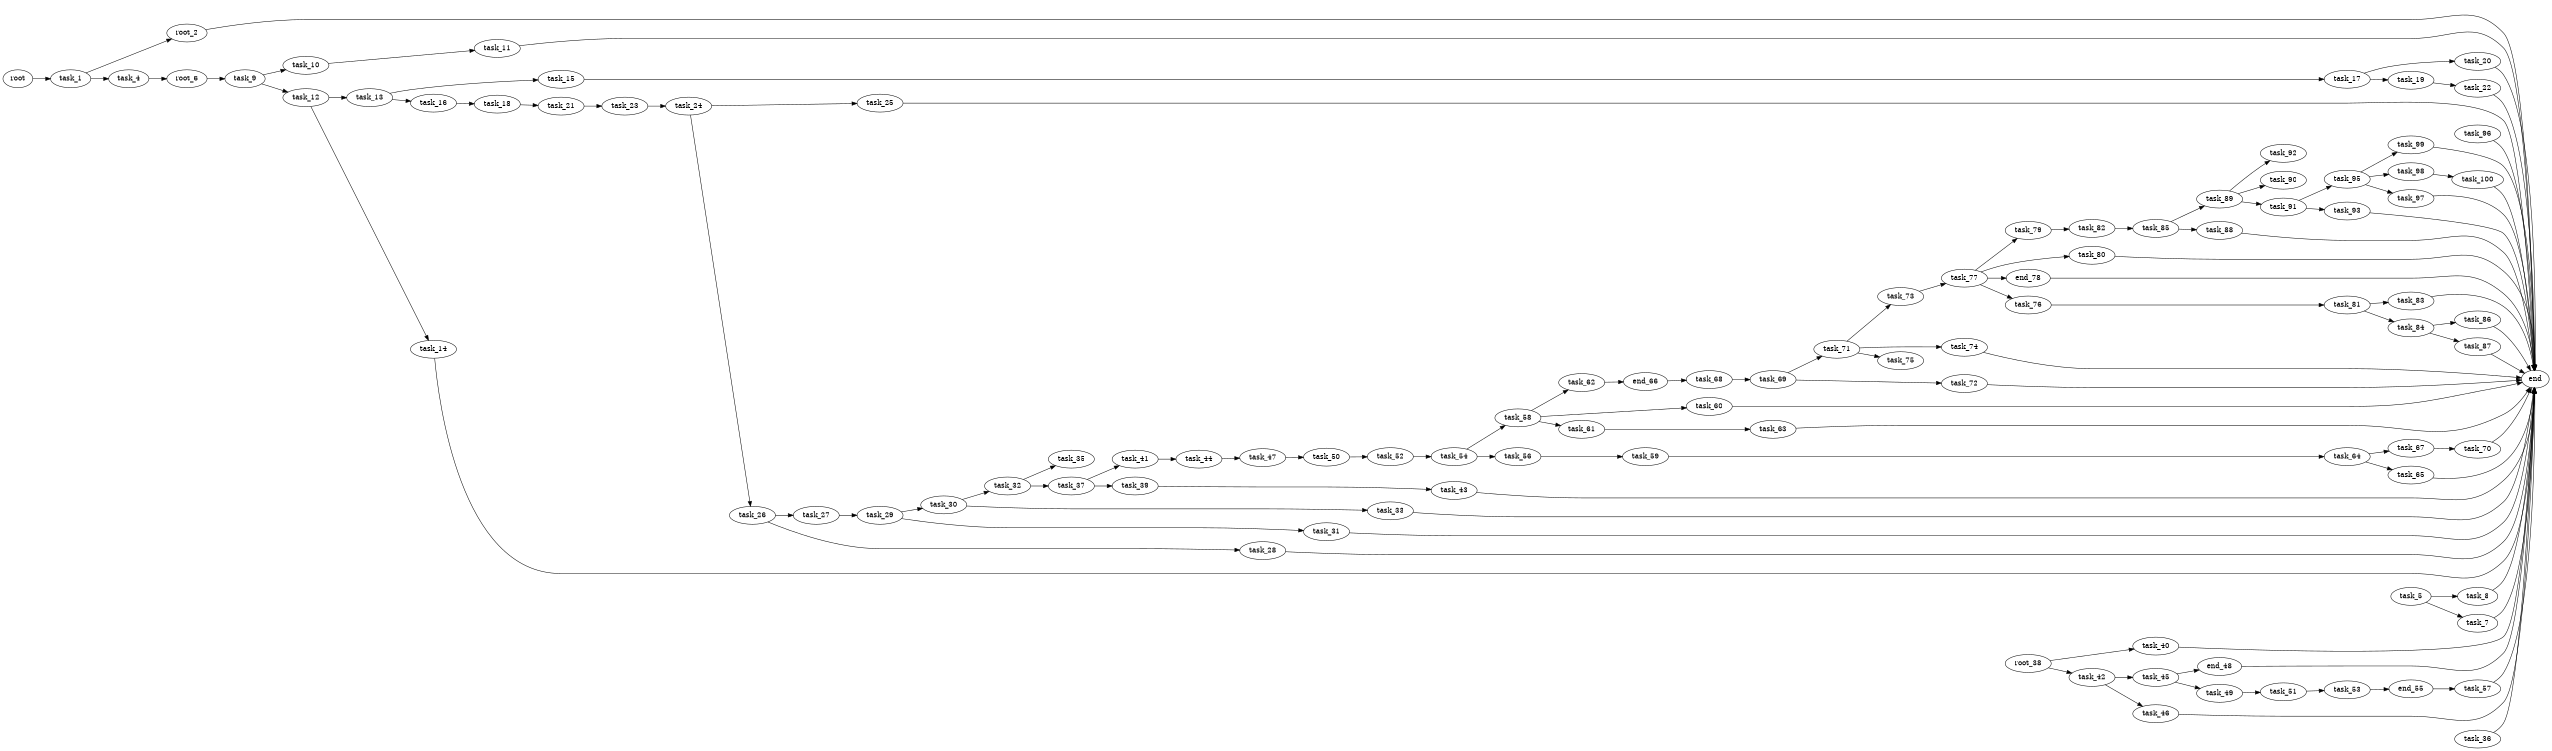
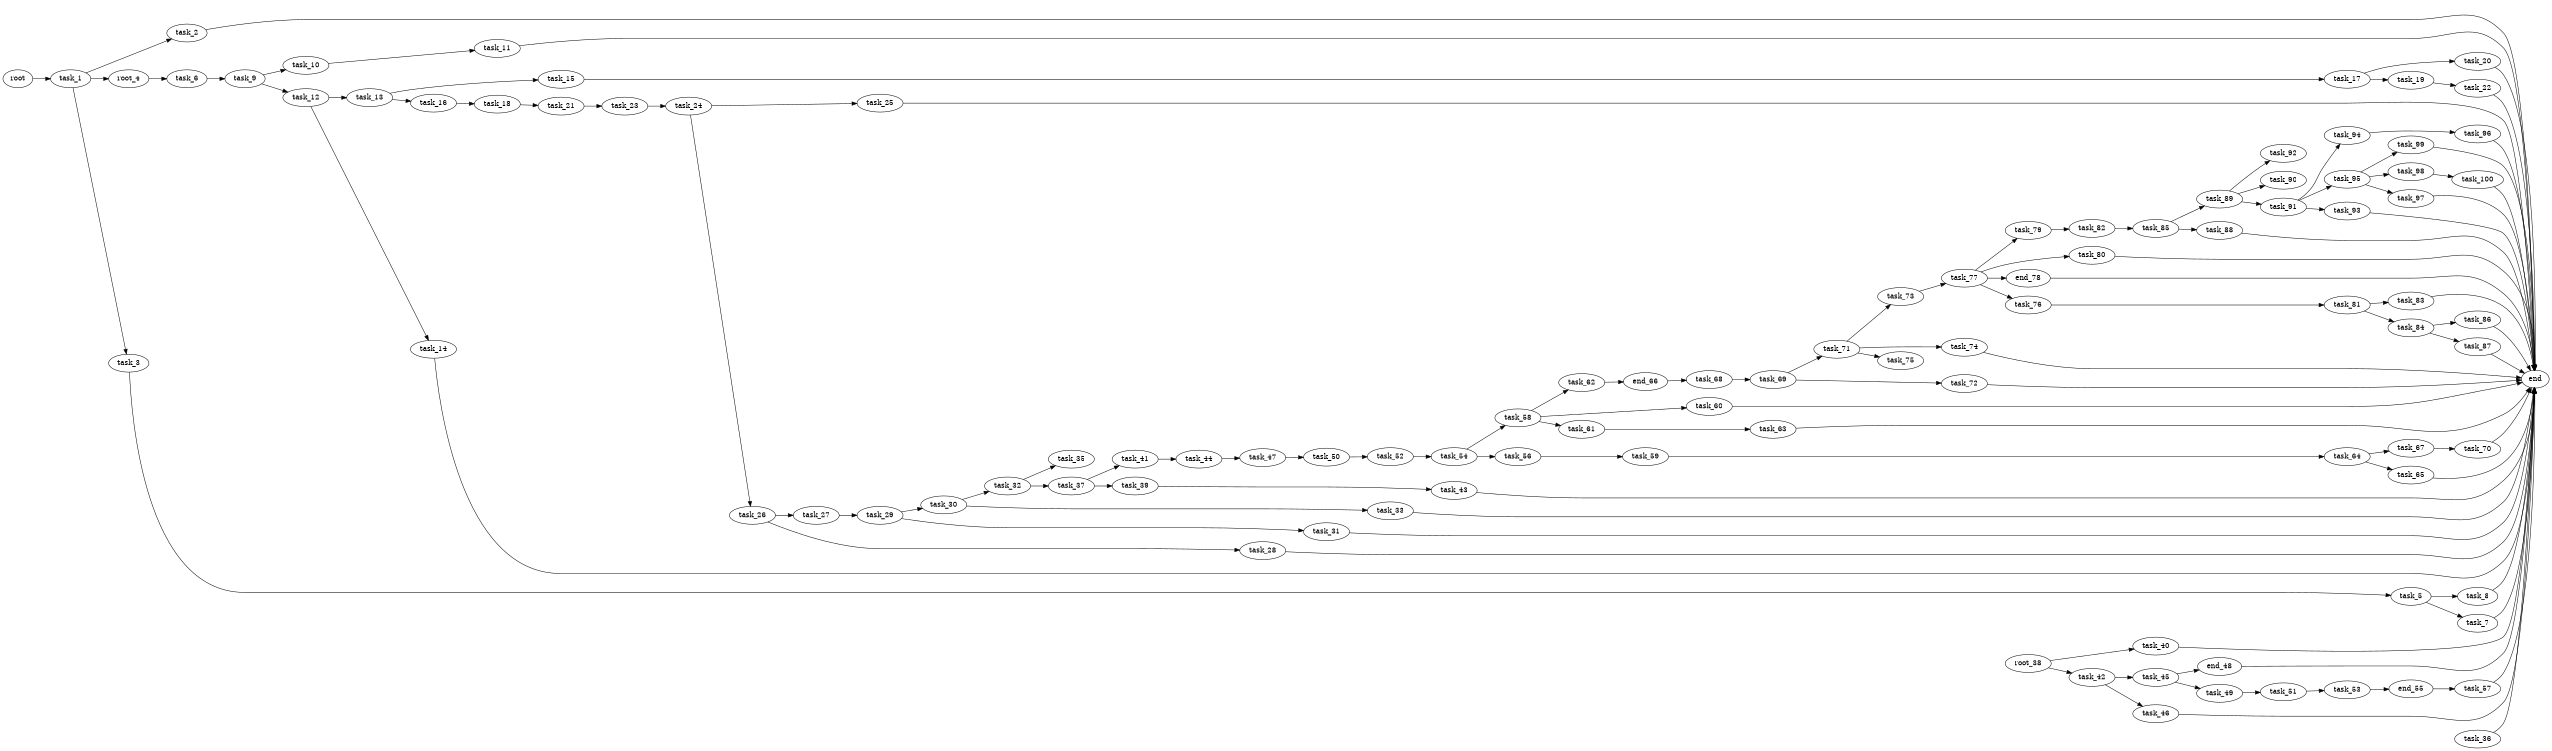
node "root_2": label "root_2" -> "task_2"
node "task_4": label "task_4" -> "root_4"
node "root_6": label "root_6" -> "task_6"
node "task_94": added
node "task_3": added
